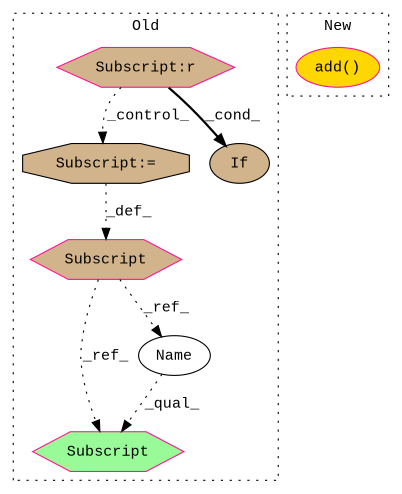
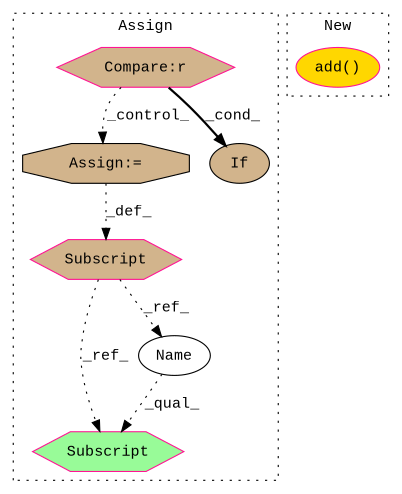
cluster "Old": label "Old" -> "Assign"
node "Subscript:r": label "Subscript:r" -> "Compare:r"
node "Subscript:=": label "Subscript:=" -> "Assign:="
